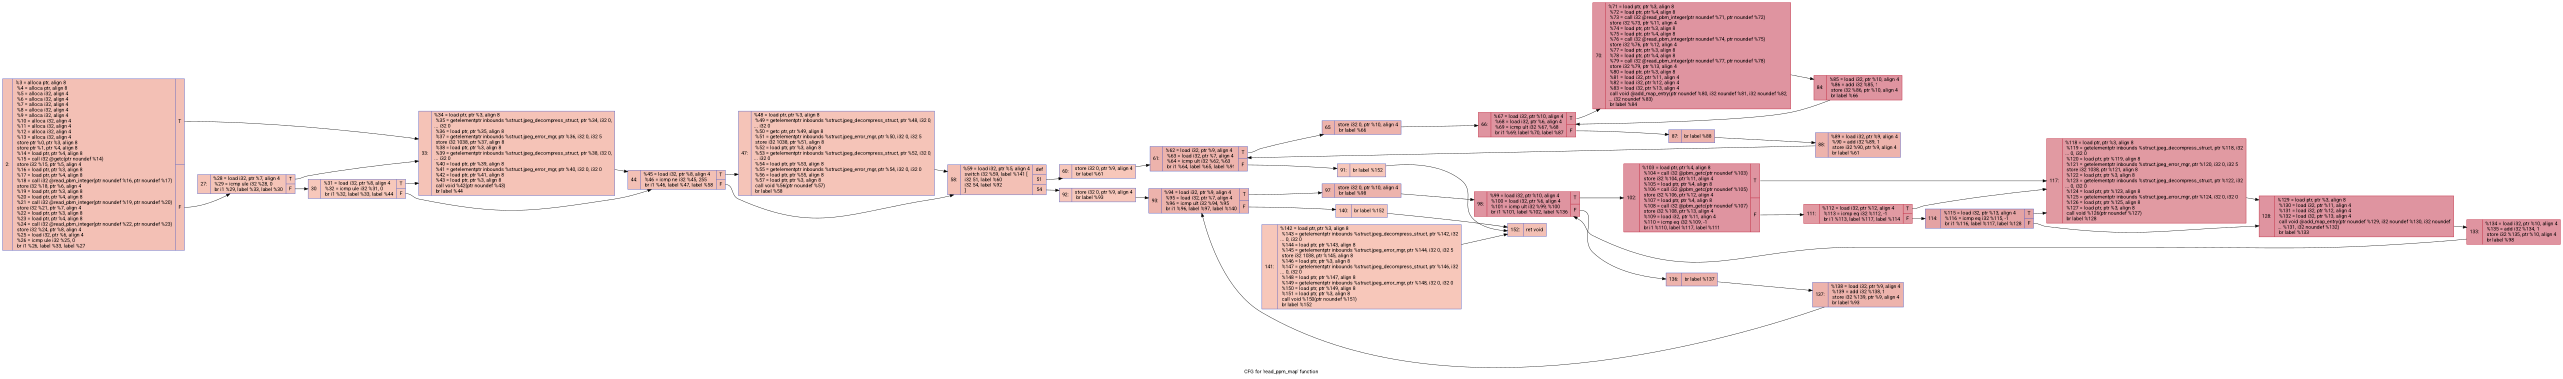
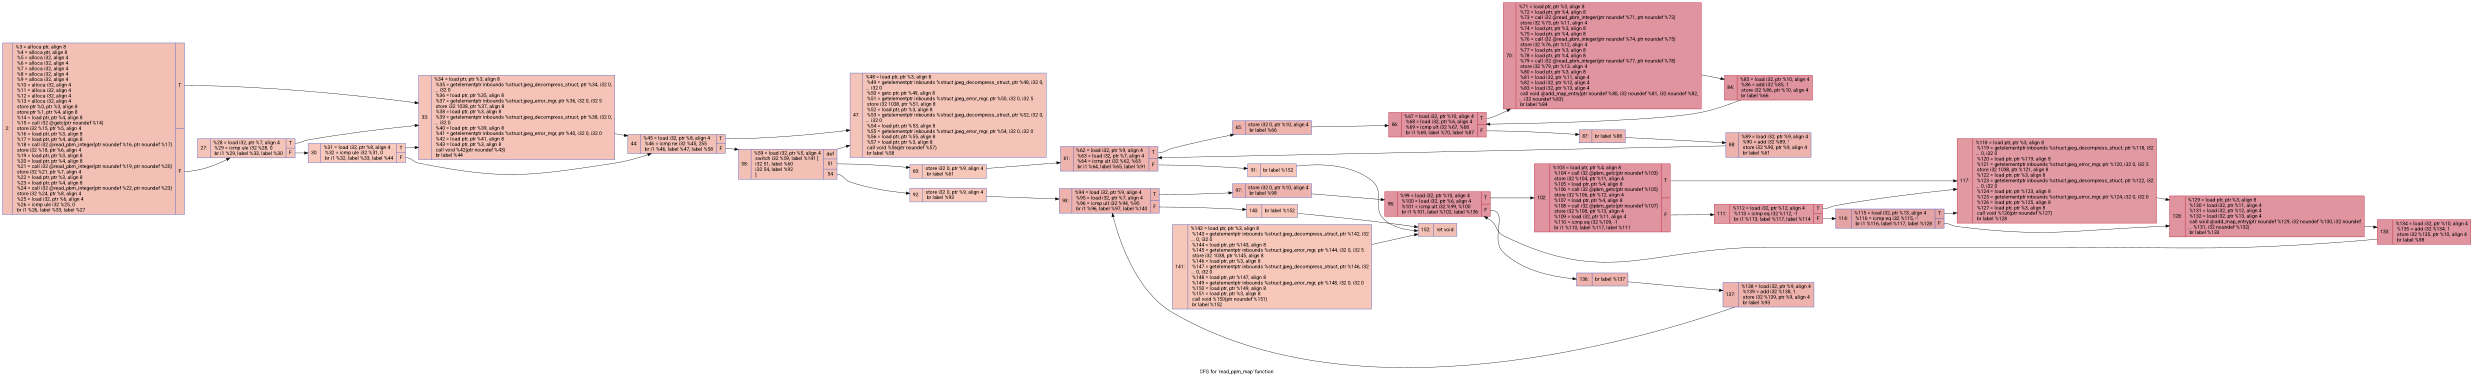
edge "47:" -> "58:": reversed
